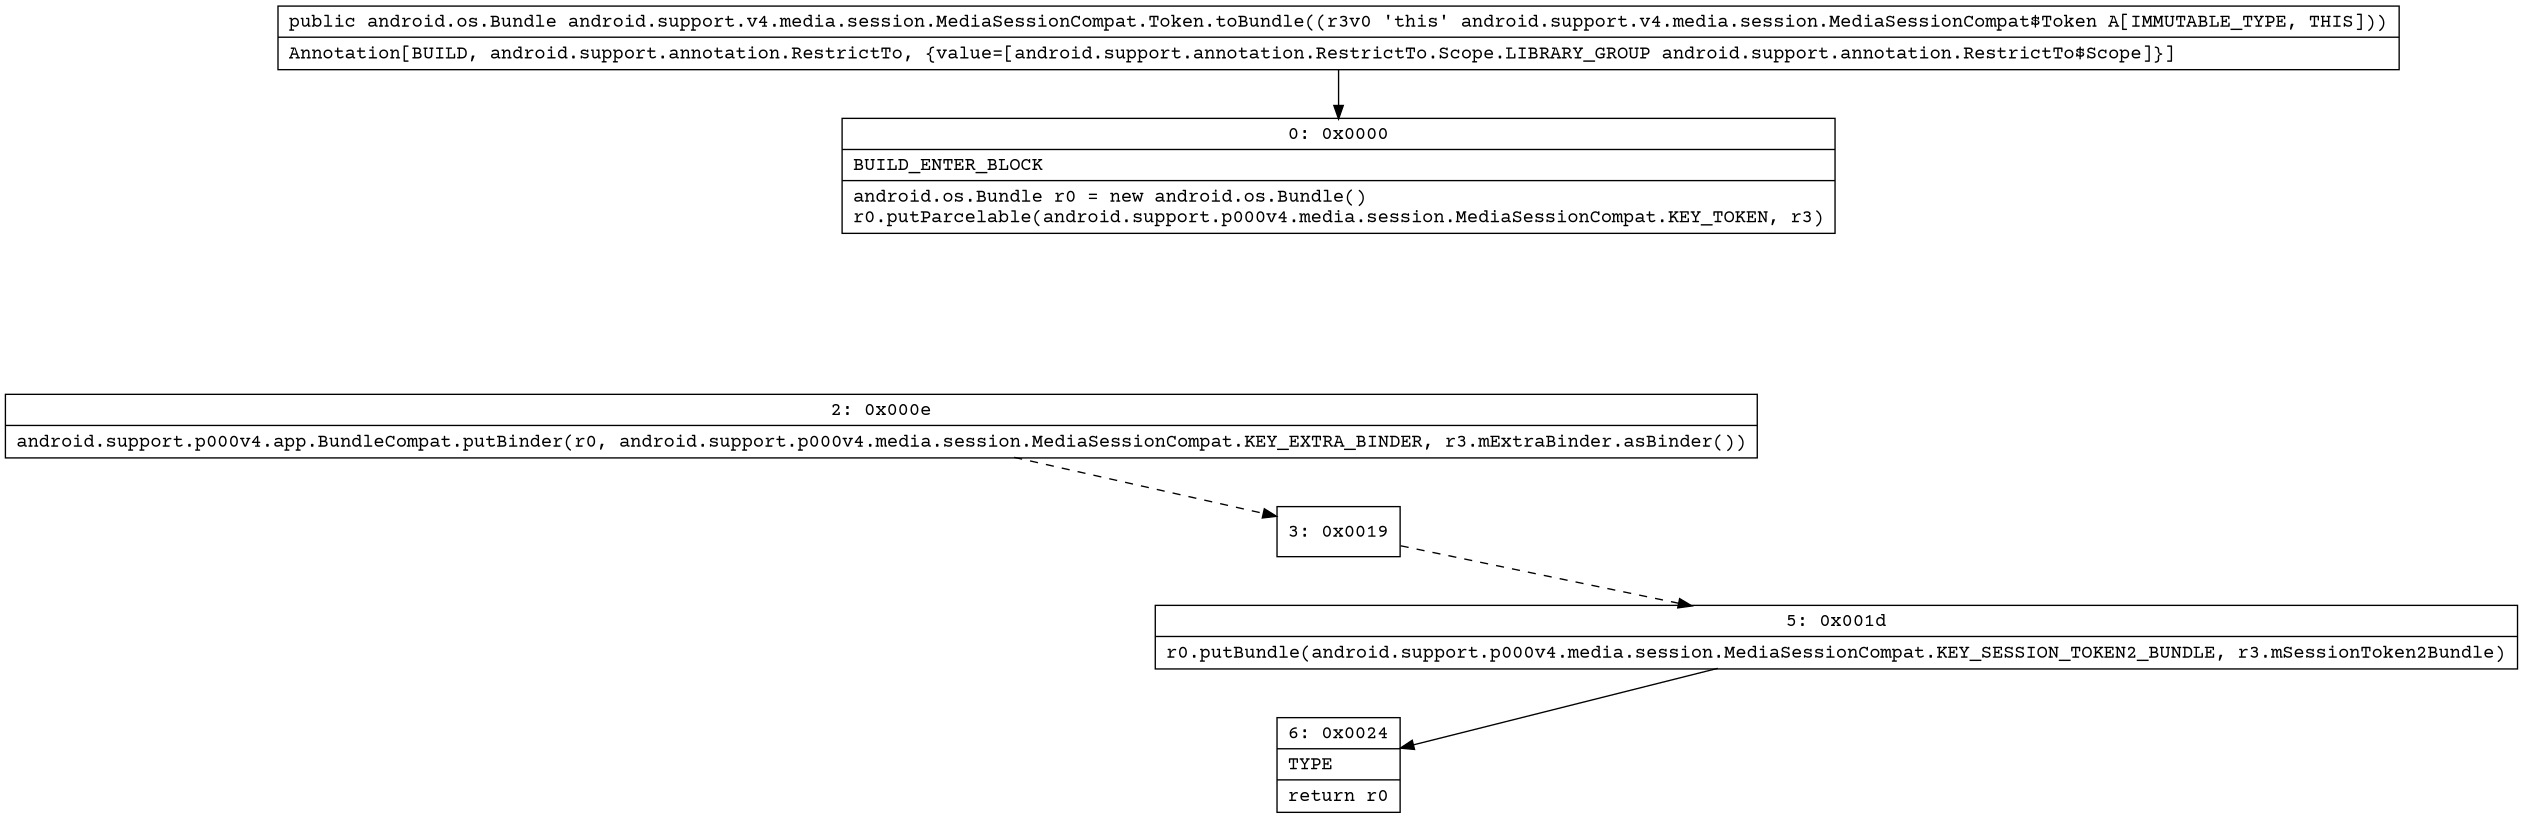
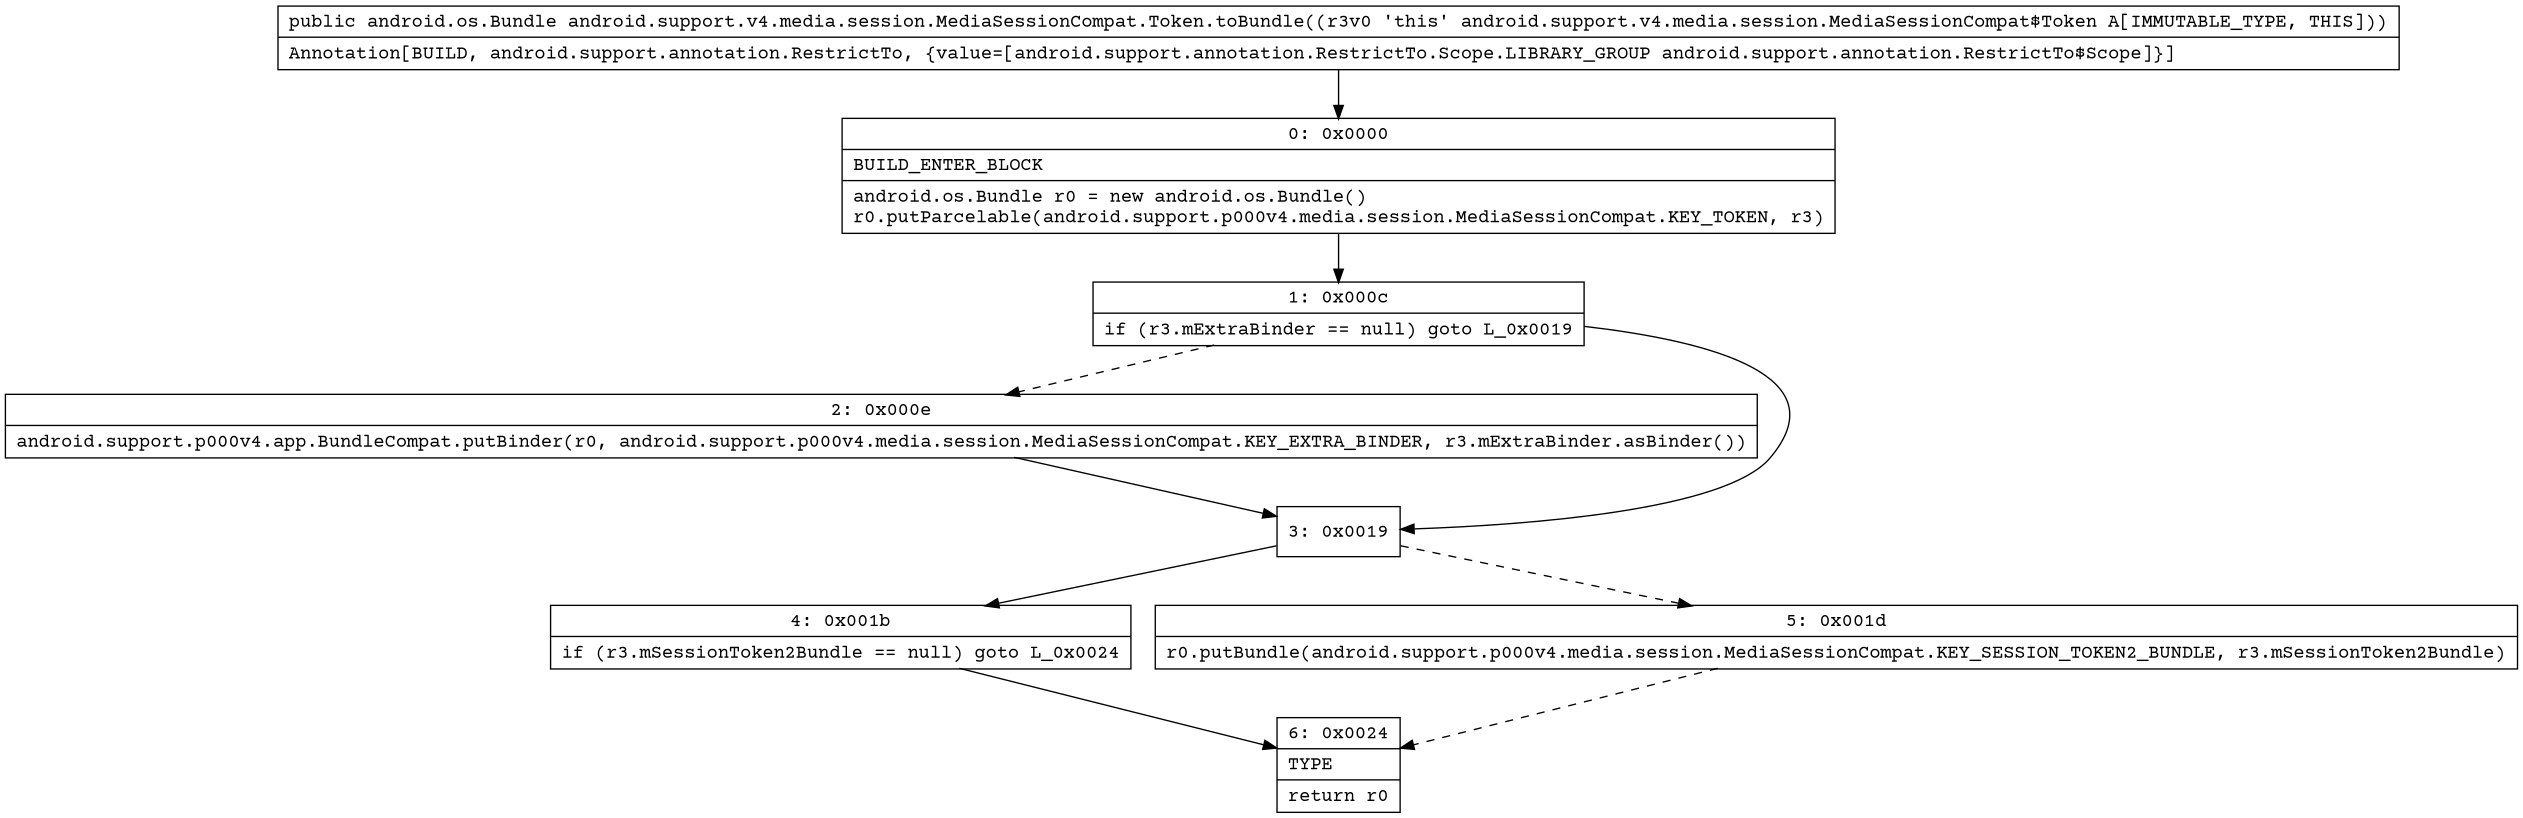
node "1: 0x000c": added
edge "2: 0x000e" -> "3: 0x0019": style dashed -> solid
node "4: 0x001b": added
edge "5: 0x001d" -> "6: 0x0024": style solid -> dashed
